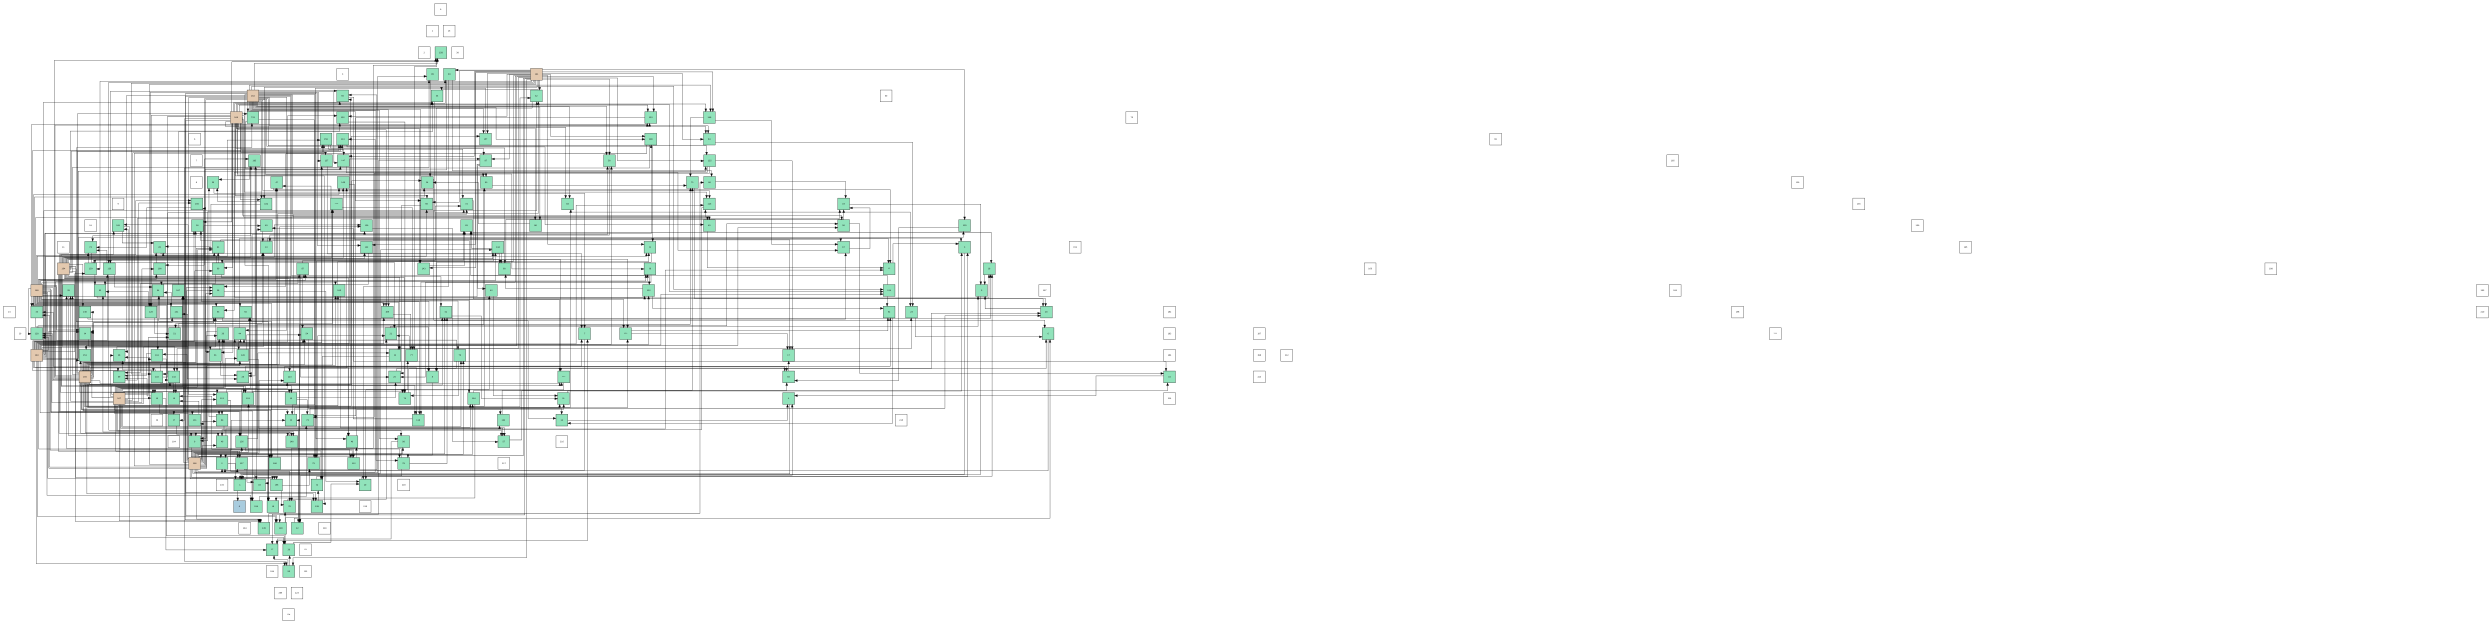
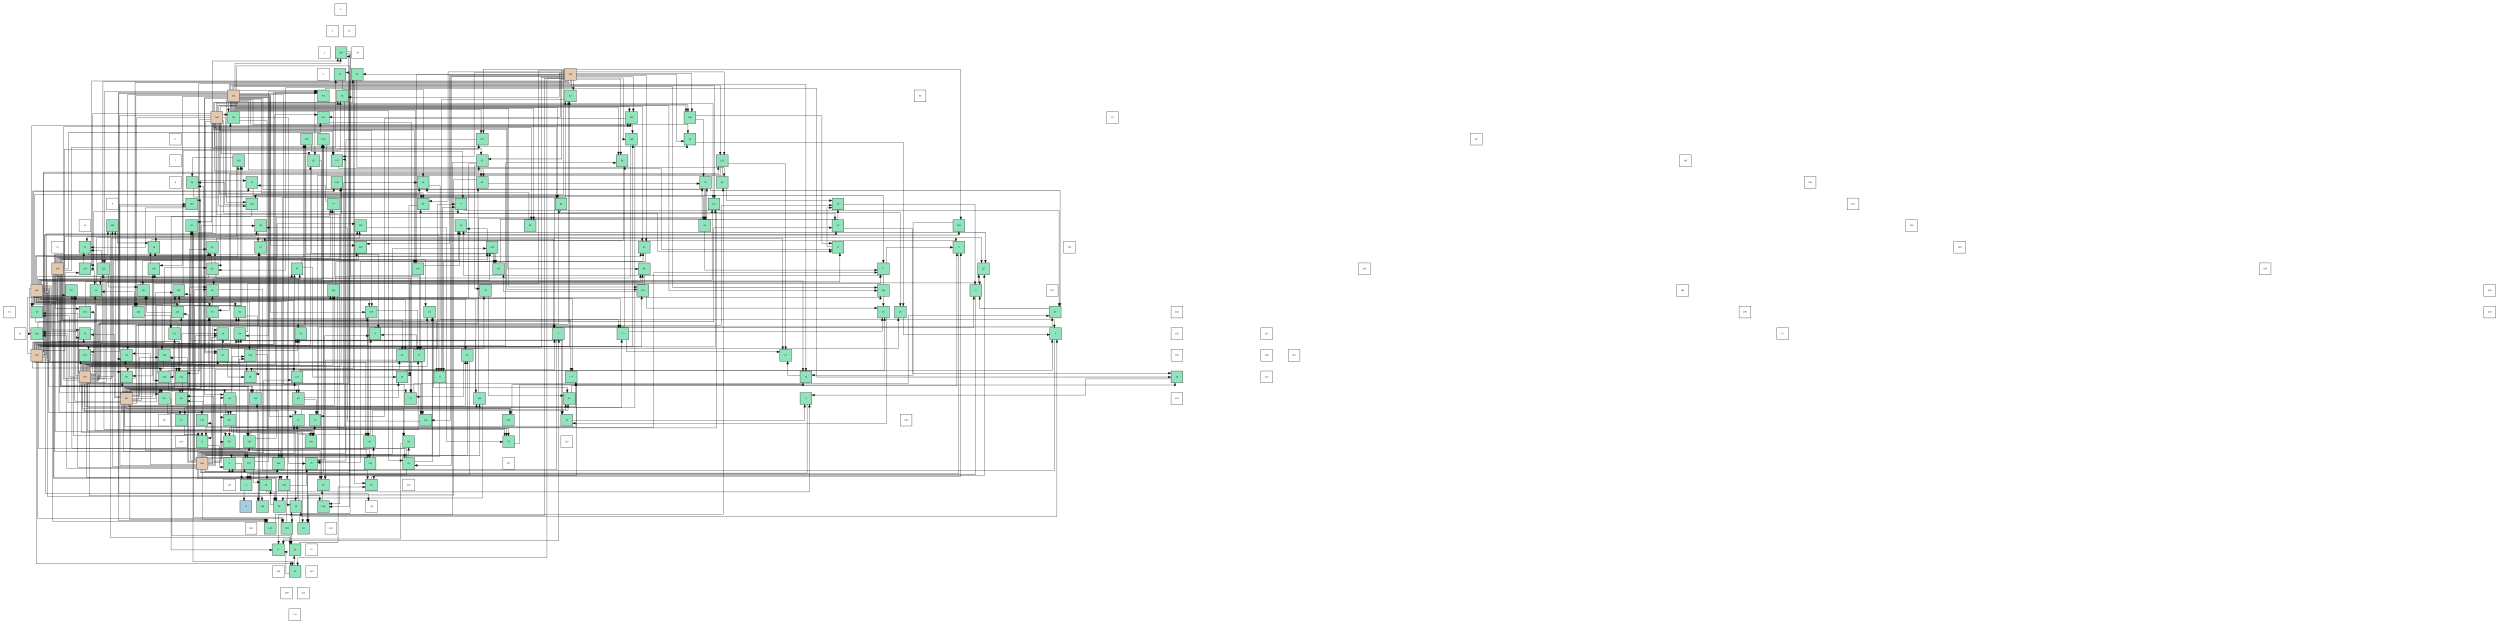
edge "168" -> "112": now "168" -> "219"
